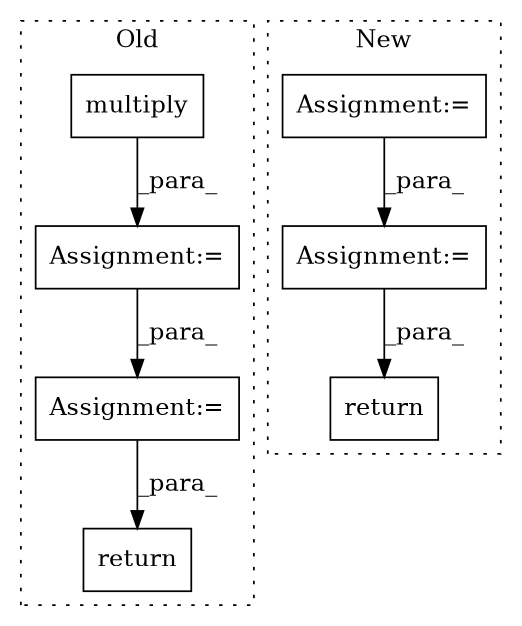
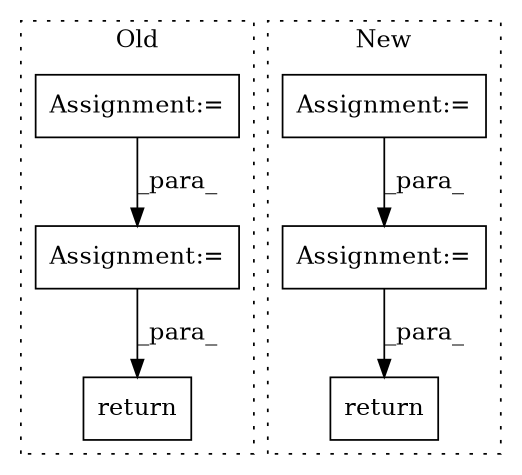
node "multiply": removed
